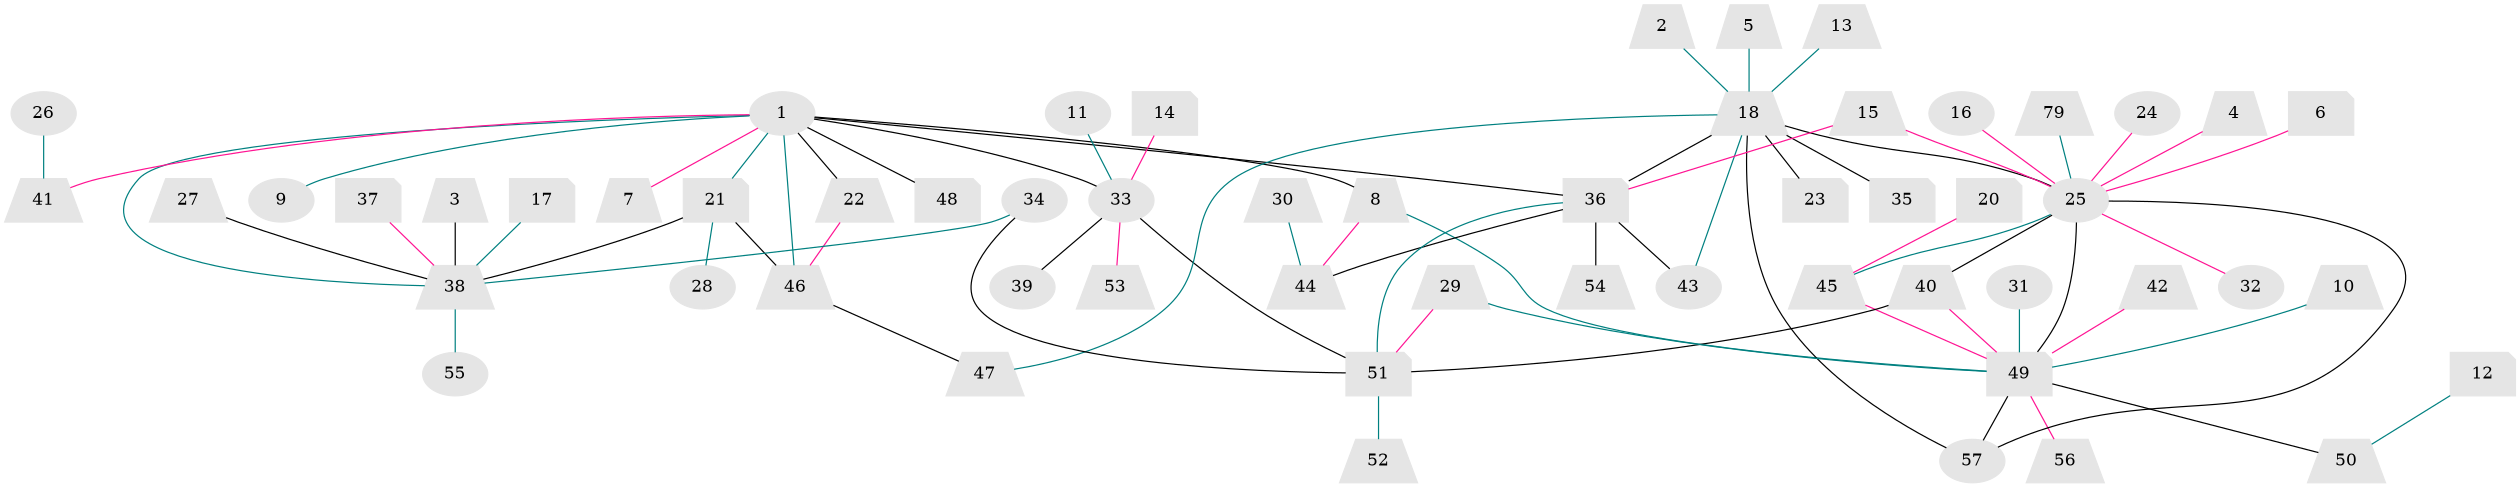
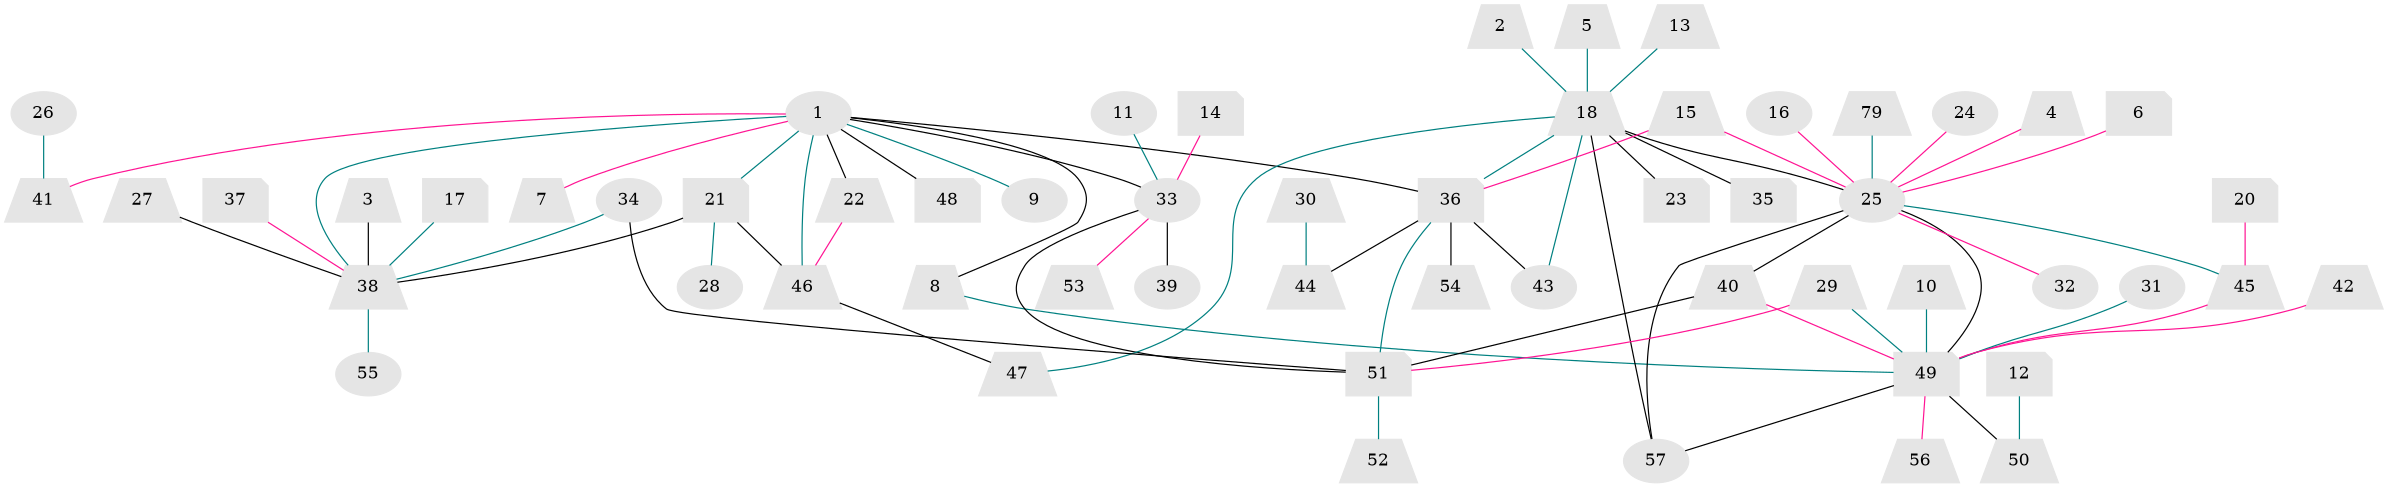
edge "18" -- "36": color black -> teal
edge "8" -- "44": removed
